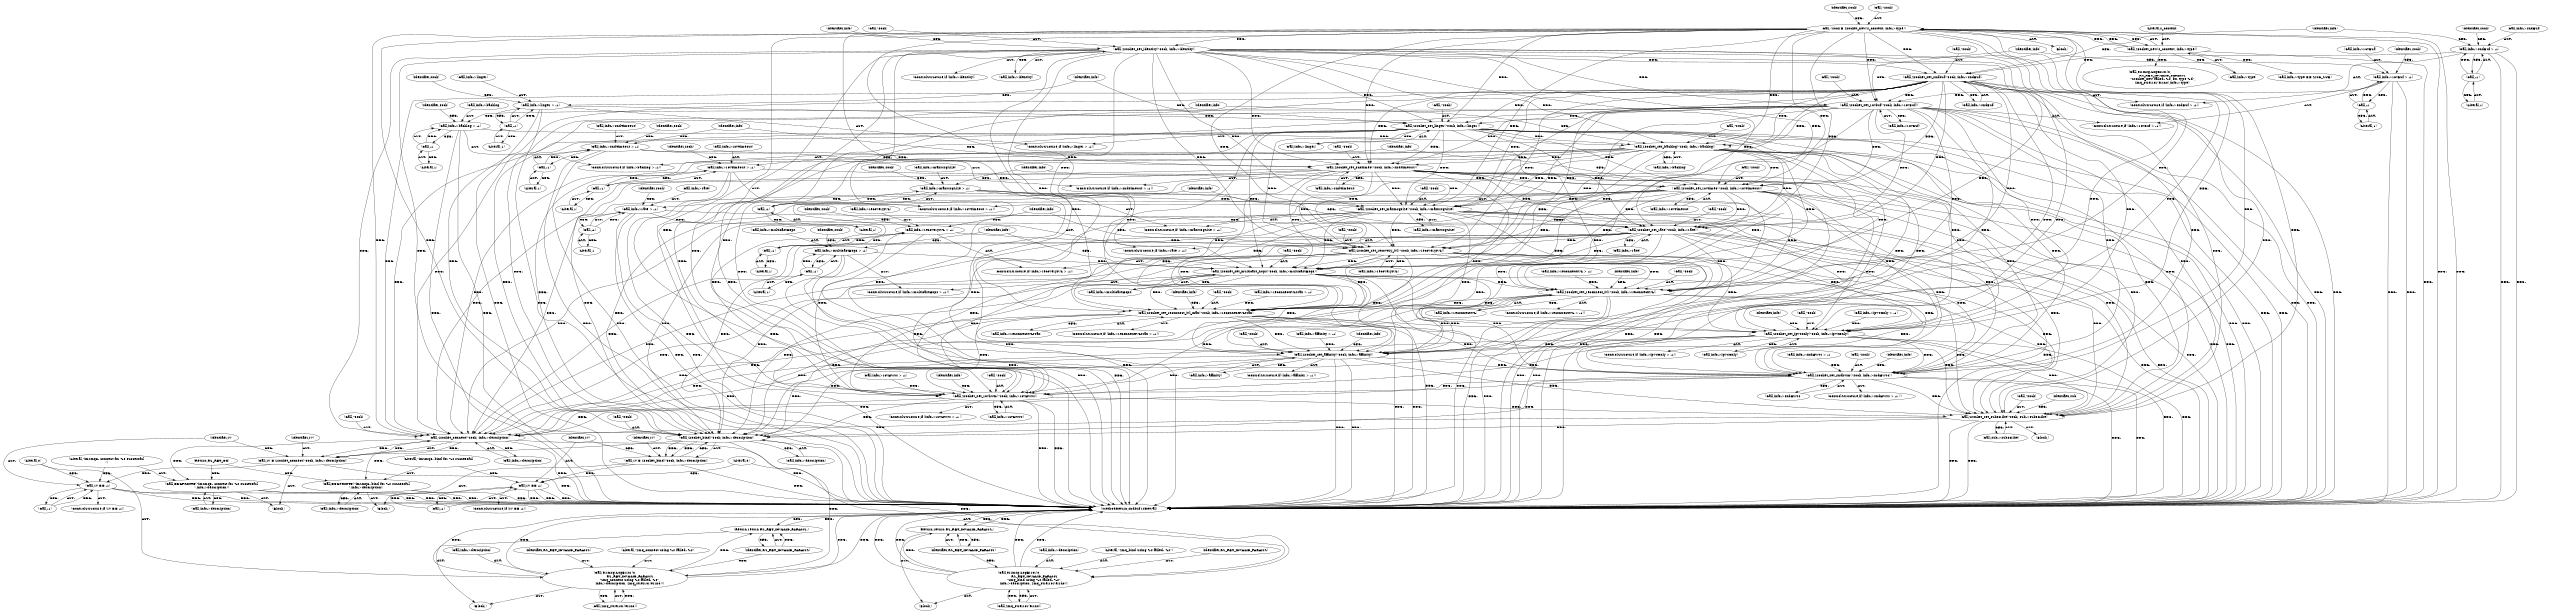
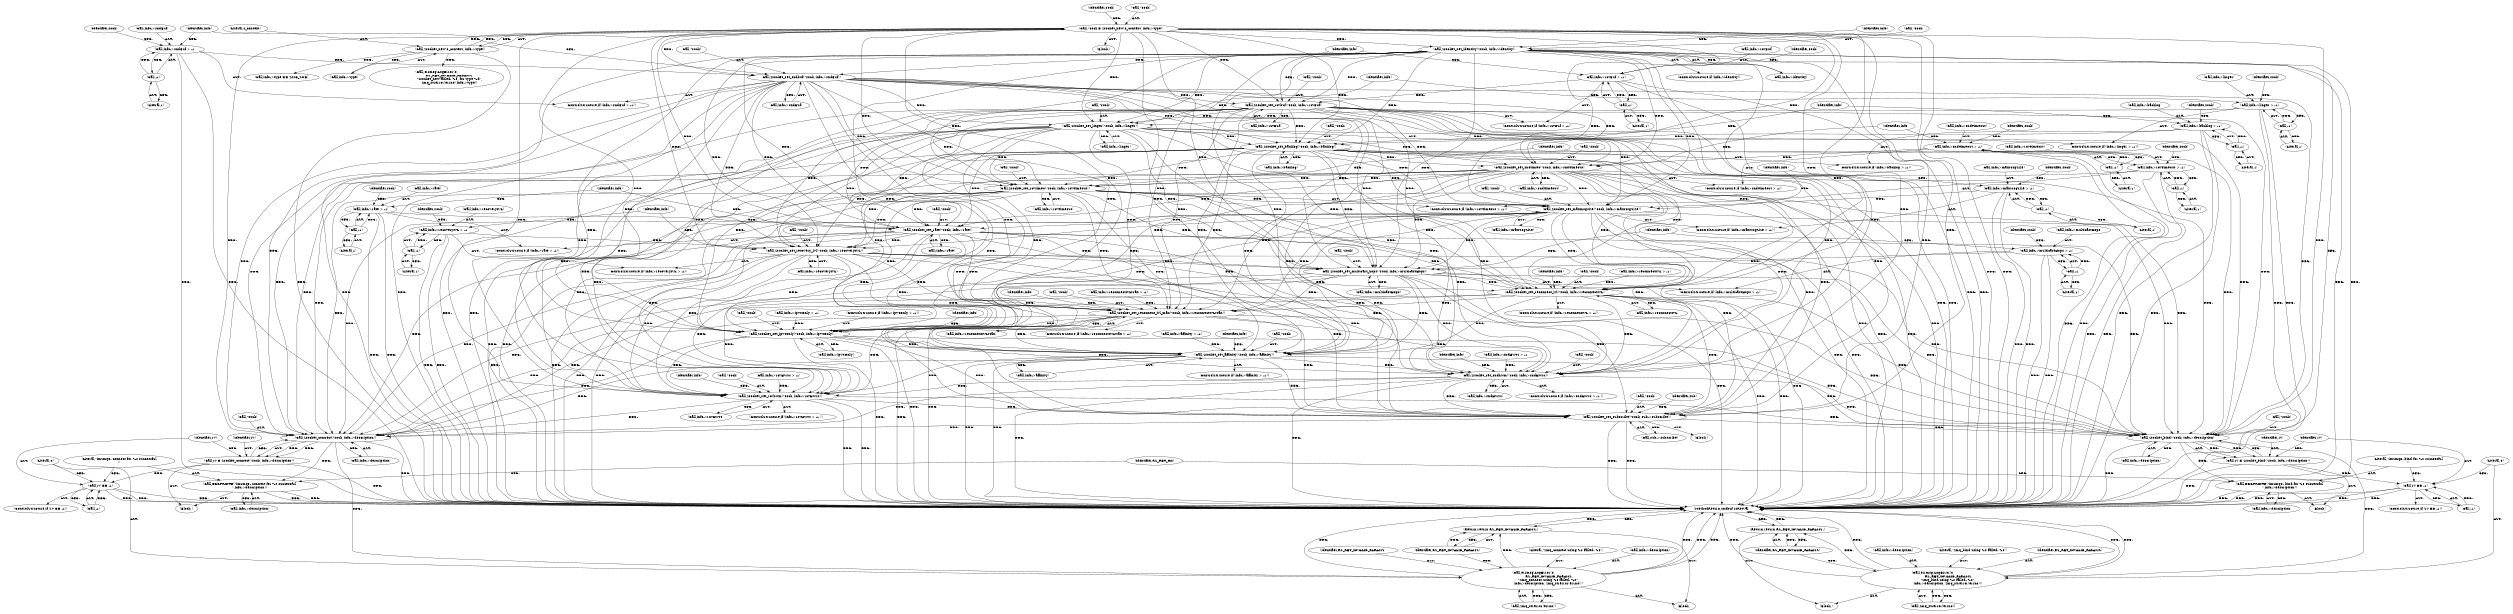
edge "(Call,zsocket_set_identity(*sock, info->identity))" -> "(Call,zsocket_bind(*sock, info->description))": label "DDG: " -> "CFG: "
edge "(Call,zsocket_set_ipv4only(*sock, info->ipv4Only))" -> "(ControlStructure,if (info->ipv4Only > -1))": reversed
node "(Return,RS_RET_OK)": label "(Return,RS_RET_OK)" -> "(Identifier,RS_RET_OK)"
